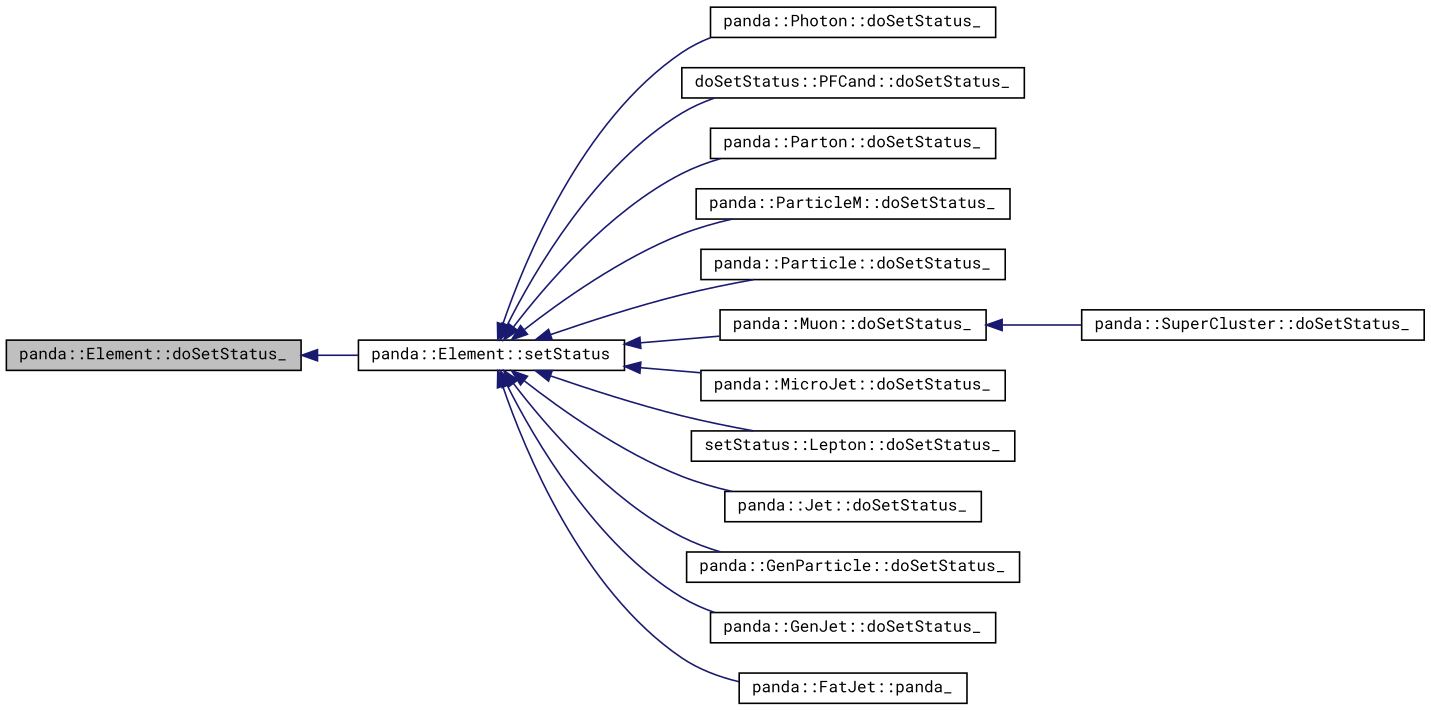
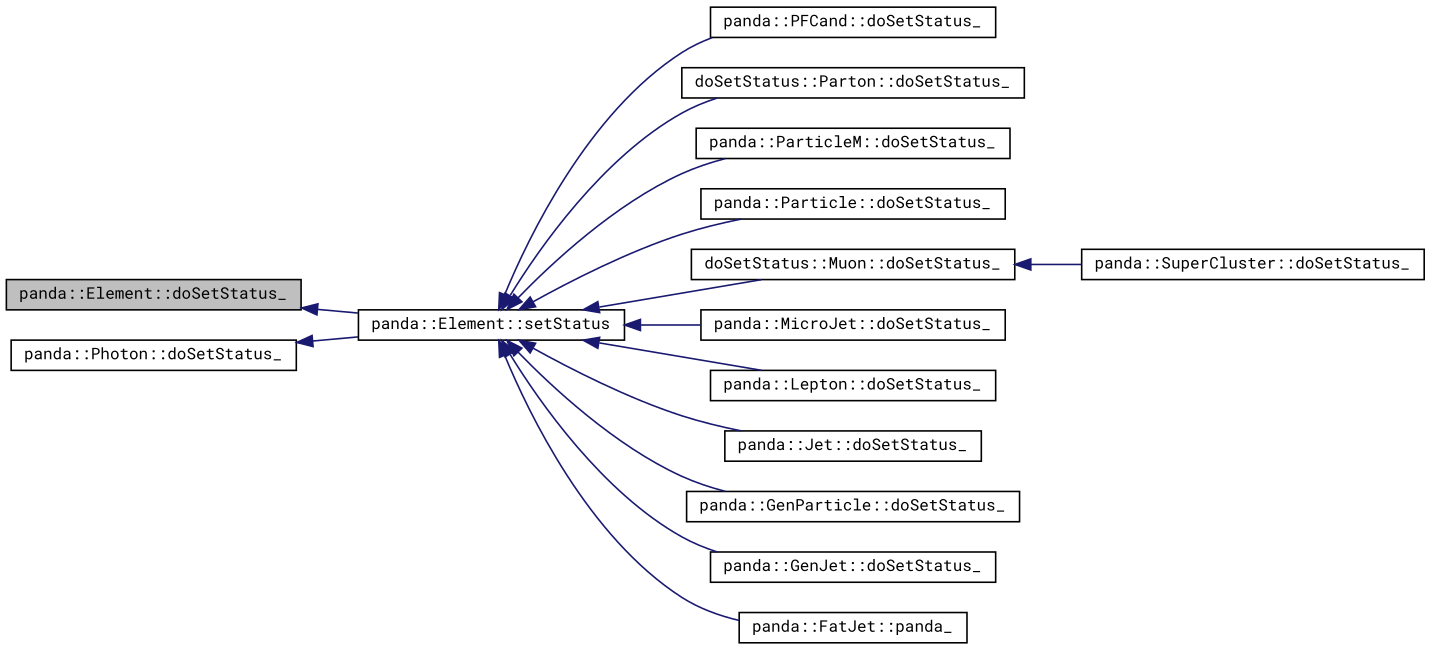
node "doSetStatus::PFCand::doSetStatus_": label "doSetStatus::PFCand::doSetStatus_" -> "panda::PFCand::doSetStatus_"
node "panda::Parton::doSetStatus_": label "panda::Parton::doSetStatus_" -> "doSetStatus::Parton::doSetStatus_"
edge "panda::Photon::doSetStatus_" -> "panda::Element::setStatus": reversed
node "panda::Muon::doSetStatus_": label "panda::Muon::doSetStatus_" -> "doSetStatus::Muon::doSetStatus_"
node "setStatus::Lepton::doSetStatus_": label "setStatus::Lepton::doSetStatus_" -> "panda::Lepton::doSetStatus_"
